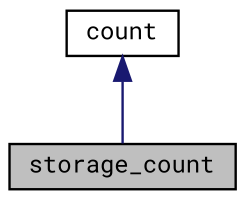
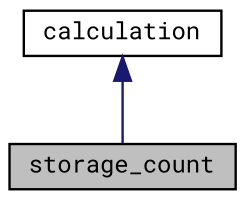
node "count": label "count" -> "calculation"
